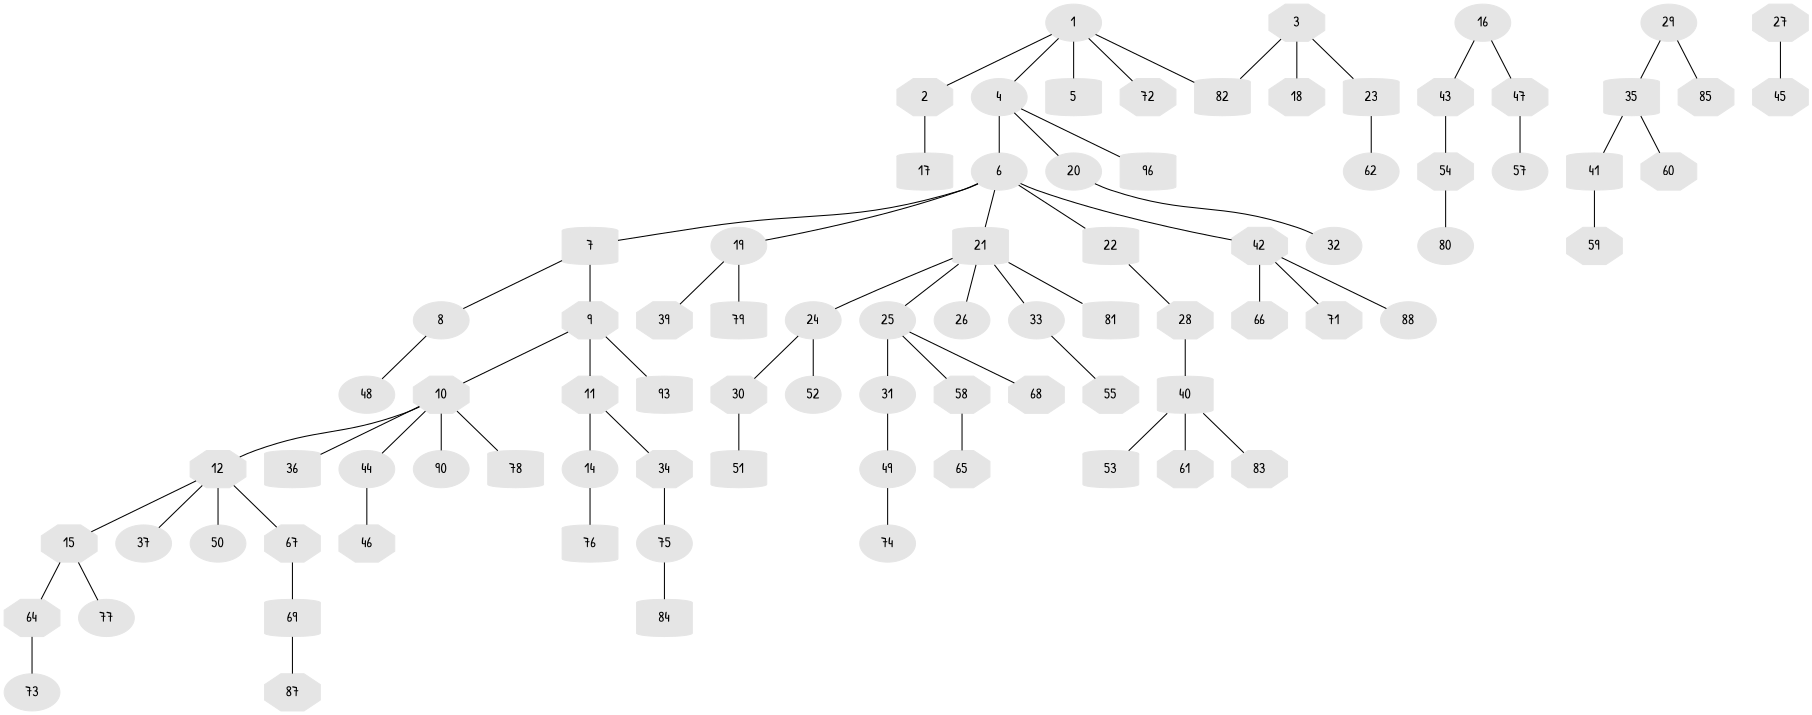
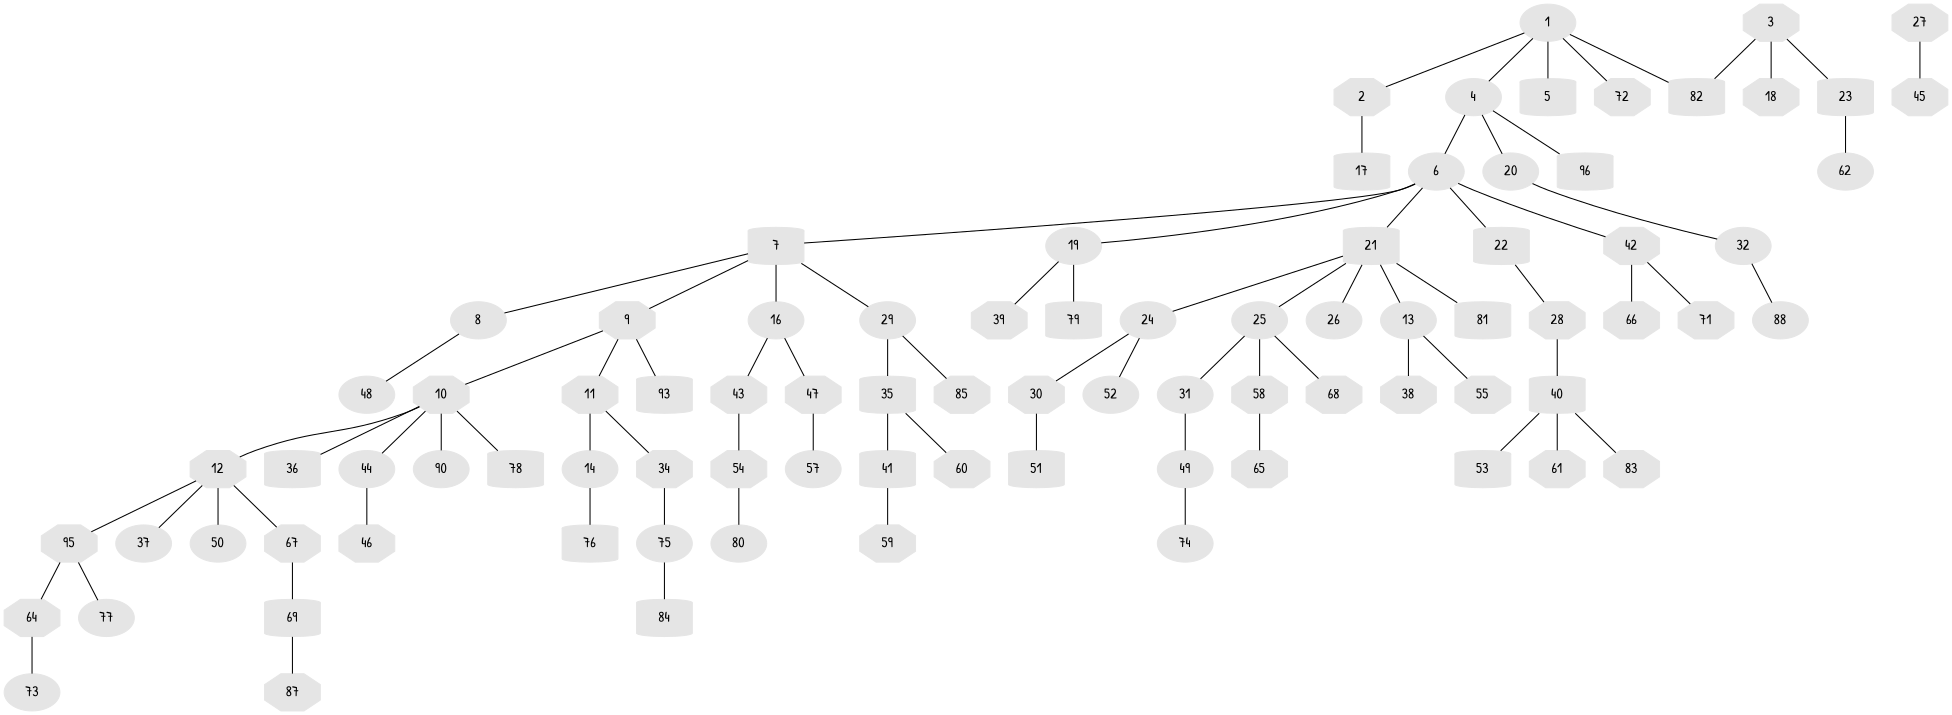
edge "7" -- "16": added
edge "42" -- "88": now "32" -- "88"
edge "7" -- "29": added
node "33": label "33" -> "13"
node "38": added
node "15": label "15" -> "95"
